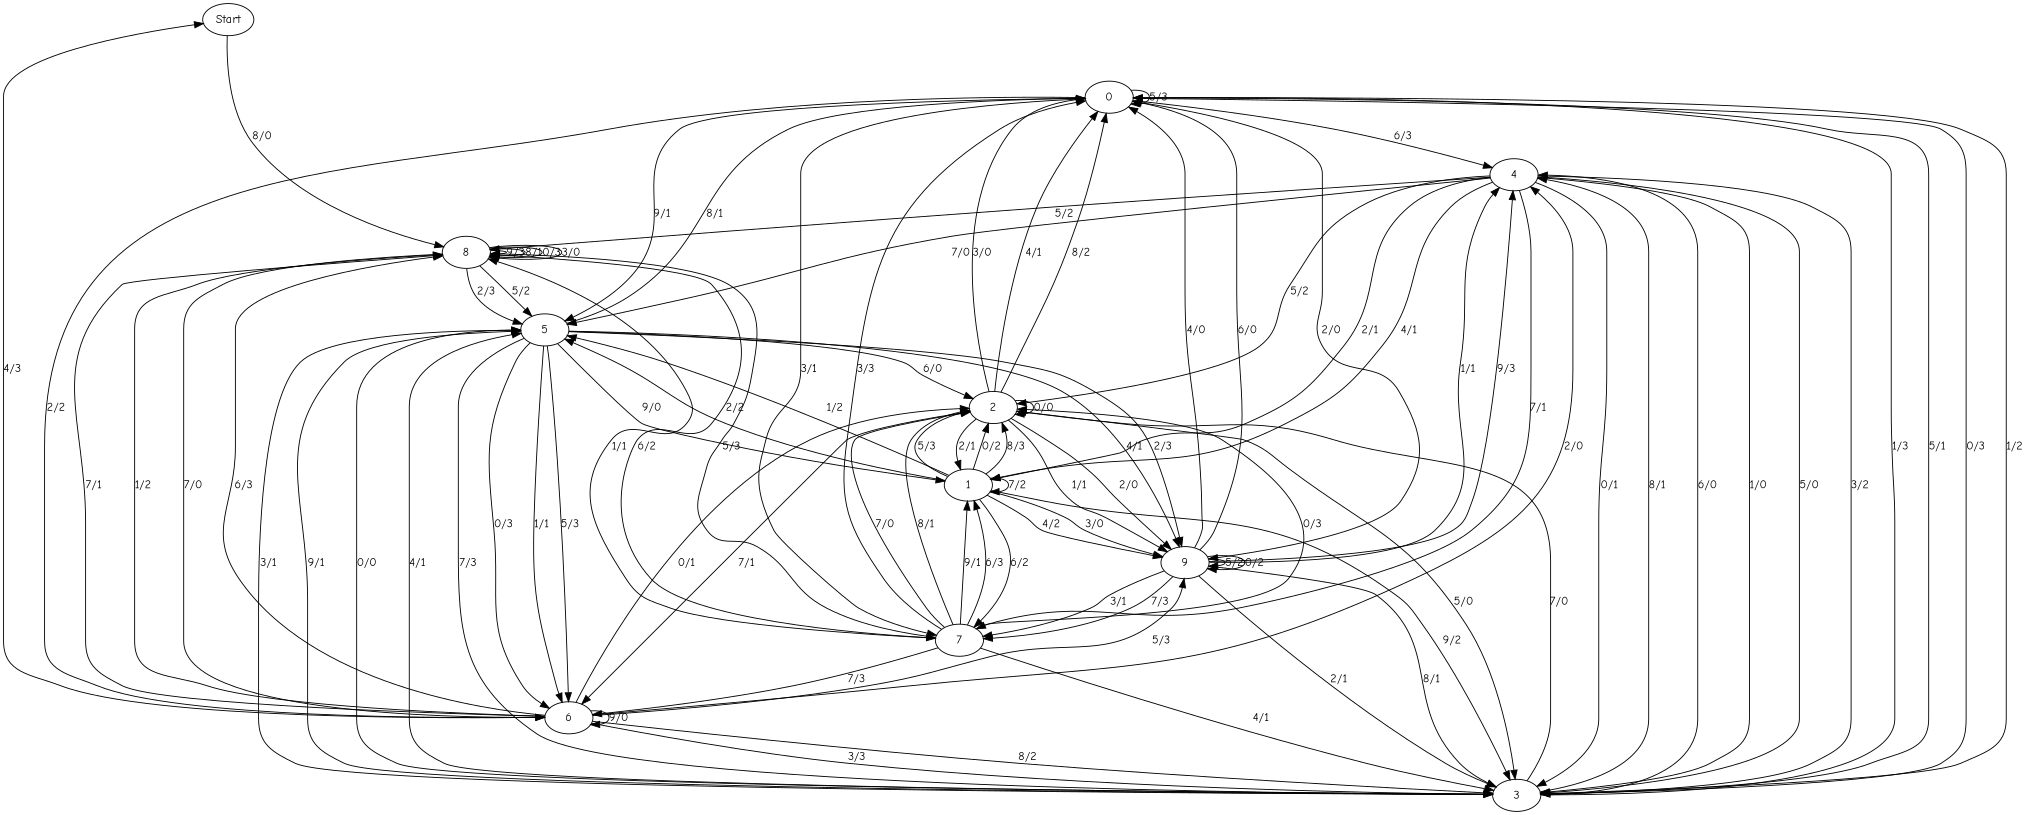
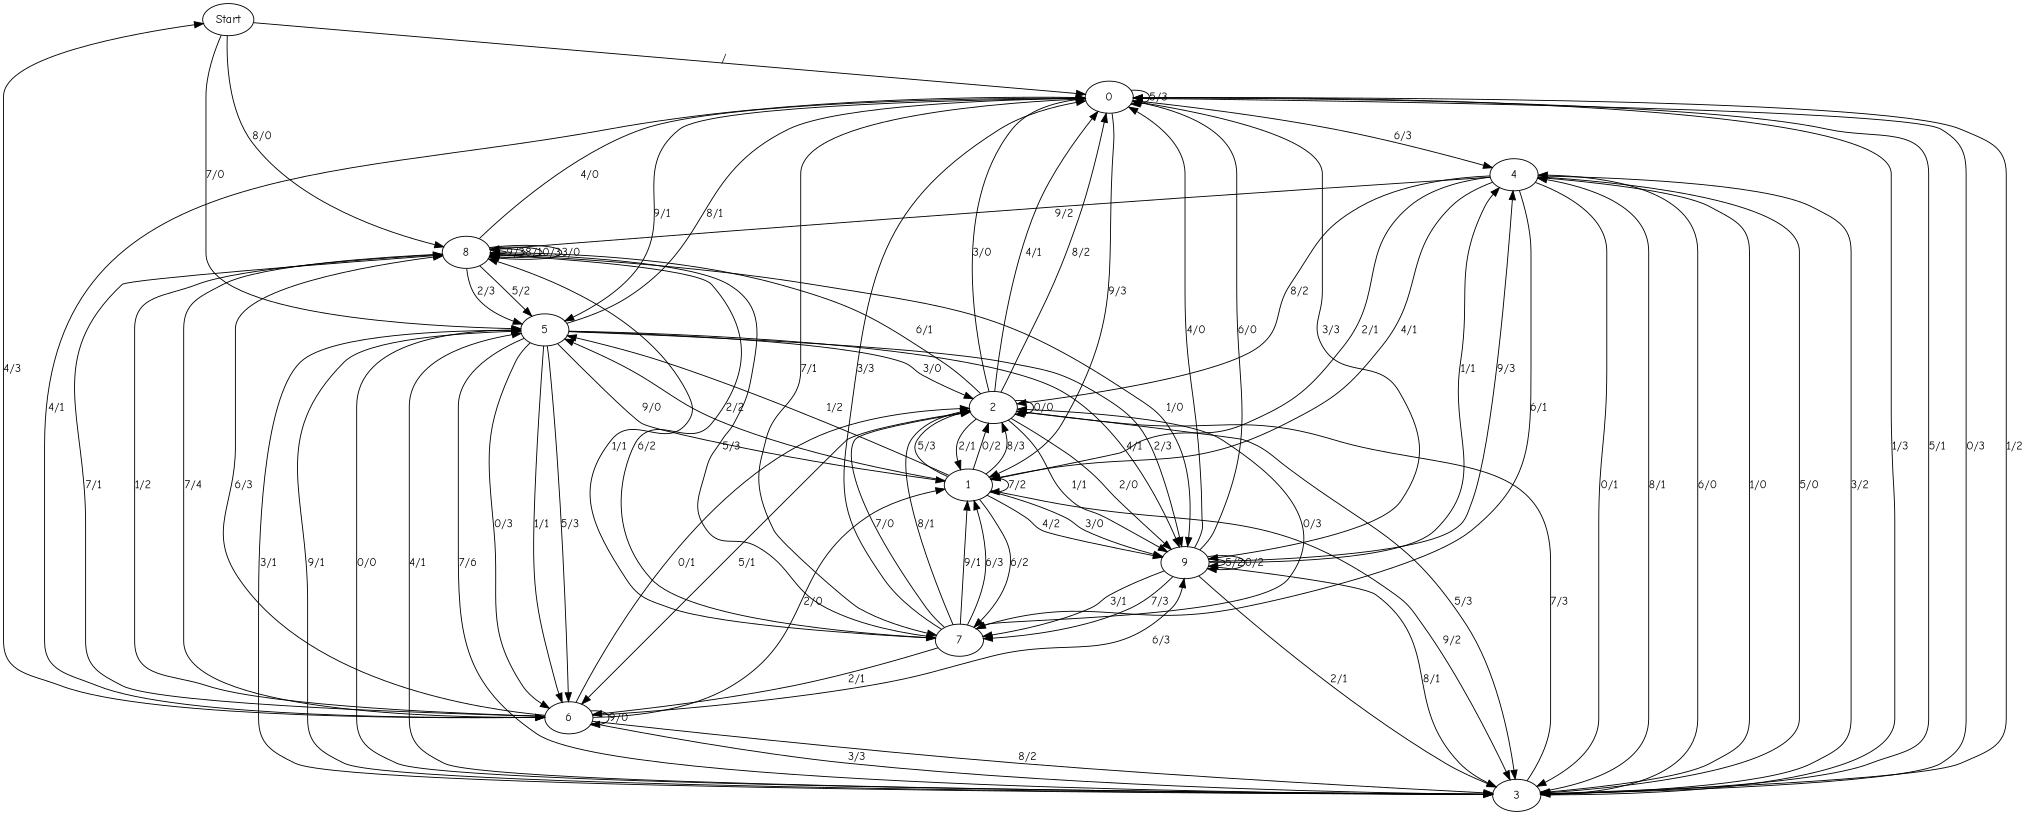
edge "Start" -> "0": added, label "/"
edge "8" -> "0": added, label "4/0"
edge "4" -> "8": label "5/2" -> "9/2"
edge "4" -> "5": now "Start" -> "5"
edge "2" -> "8": added, label "6/1"
edge "4" -> "2": label "5/2" -> "8/2"
edge "8" -> "9": added, label "1/0"
edge "0" -> "1": added, label "9/3"
edge "0" -> "9": label "2/0" -> "3/3"
edge "0" -> "7": label "3/1" -> "7/1"
edge "5" -> "2": label "6/0" -> "3/0"
edge "0" -> "6": label "2/2" -> "4/1"
edge "4" -> "7": label "7/1" -> "6/1"
edge "8" -> "6": label "7/0" -> "7/4"
edge "5" -> "3": label "7/3" -> "7/6"
edge "2" -> "6": label "7/1" -> "5/1"
edge "2" -> "3": label "5/0" -> "5/3"
edge "3" -> "2": label "7/0" -> "7/3"
edge "6" -> "9": label "5/3" -> "6/3"
edge "6" -> "4": now "6" -> "1"
edge "7" -> "6": label "7/3" -> "2/1"
edge "7" -> "3": removed, label "4/1"
